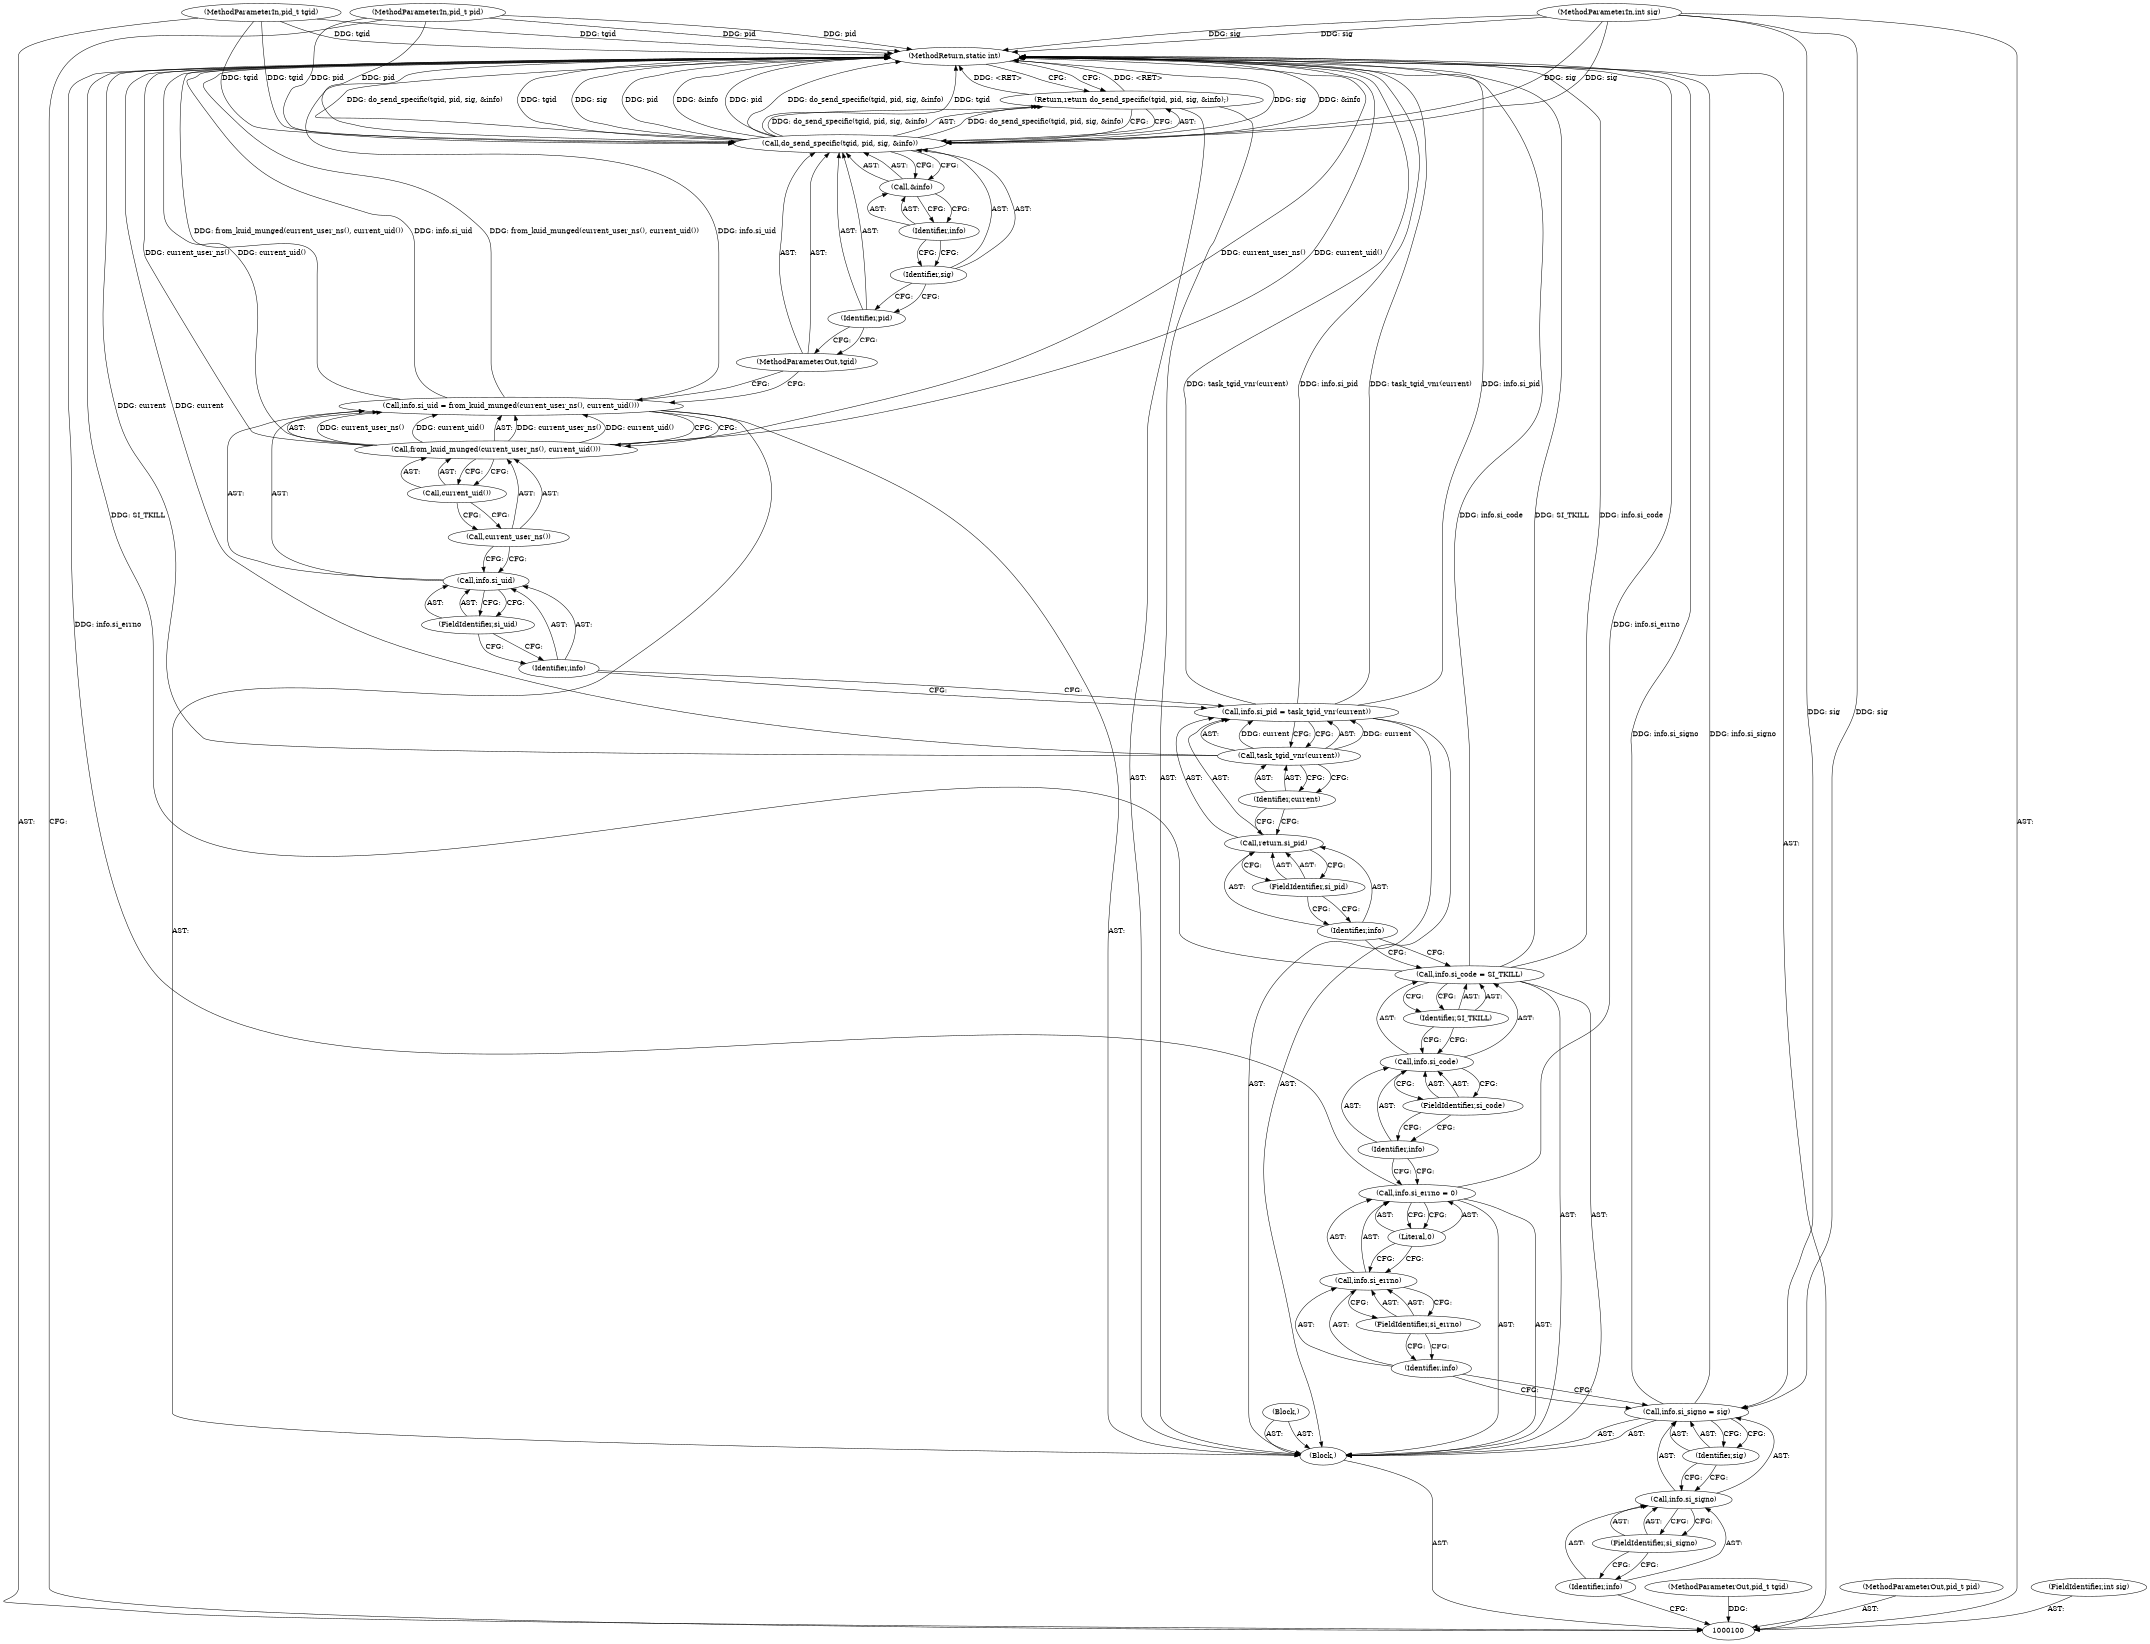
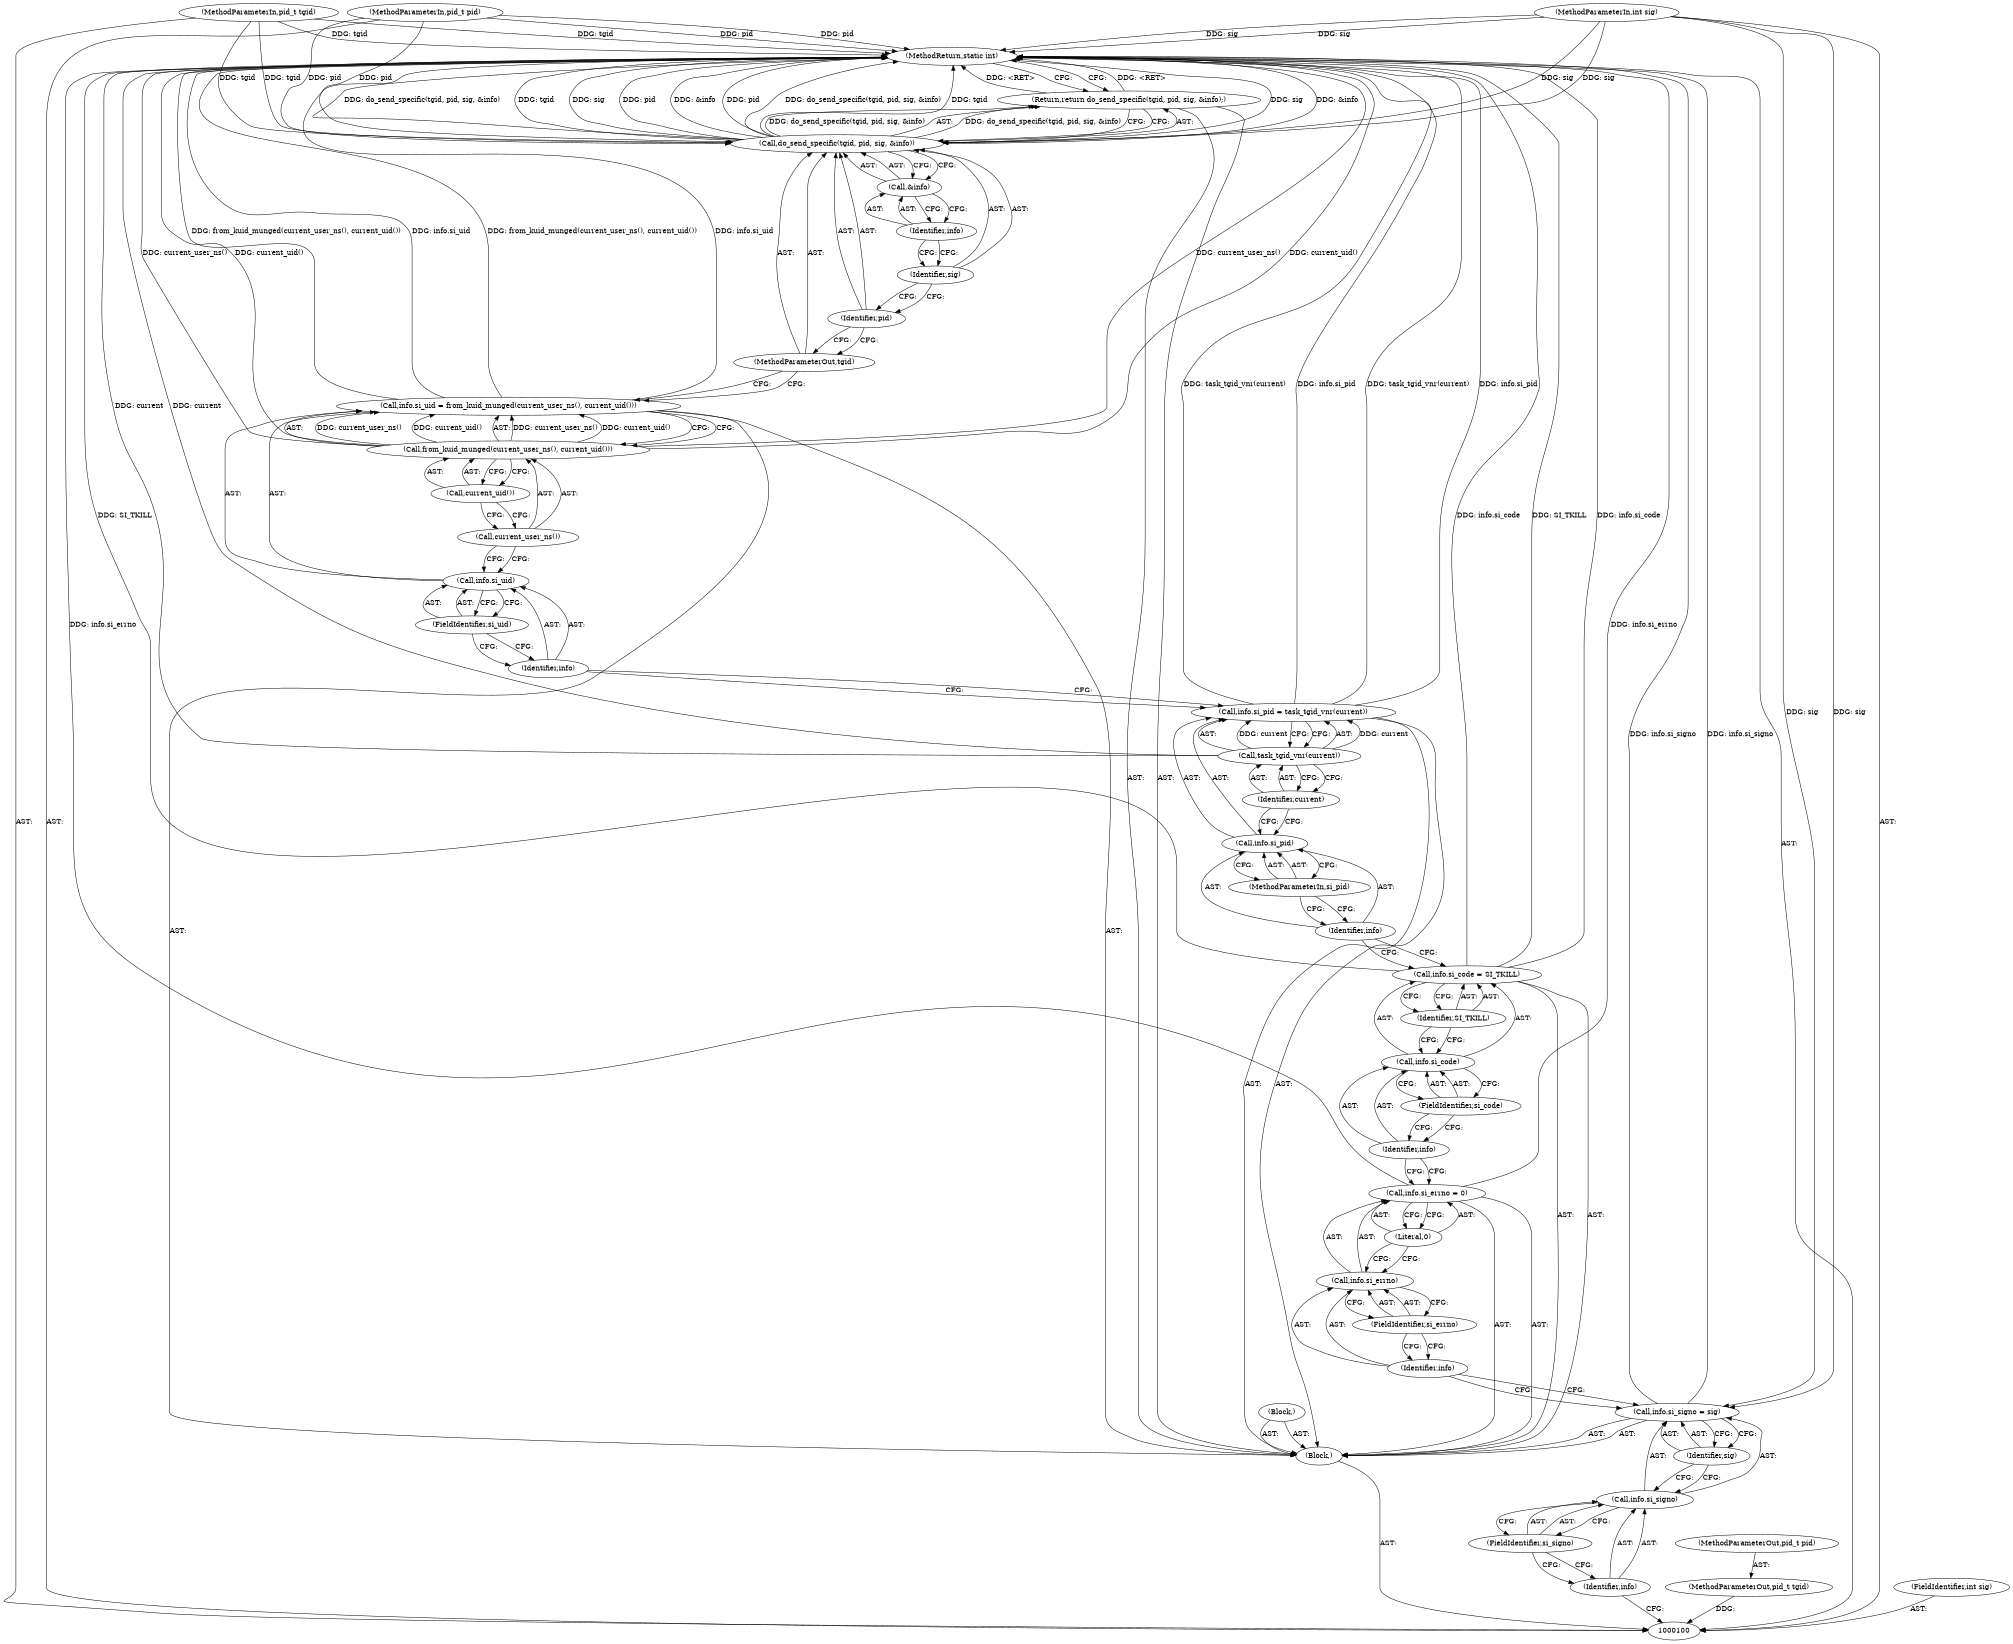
edge "(MethodParameterIn,pid_t pid)" -> "1000100": label "CFG: " -> "AST: "
node "(Call,return.si_pid)": label "(Call,return.si_pid)" -> "(Call,info.si_pid)"
node "(FieldIdentifier,si_pid)": label "(FieldIdentifier,si_pid)" -> "(MethodParameterIn,si_pid)"
edge "(MethodParameterOut,pid_t pid)" -> "1000100": now "(MethodParameterOut,pid_t pid)" -> "(MethodParameterOut,pid_t tgid)"
